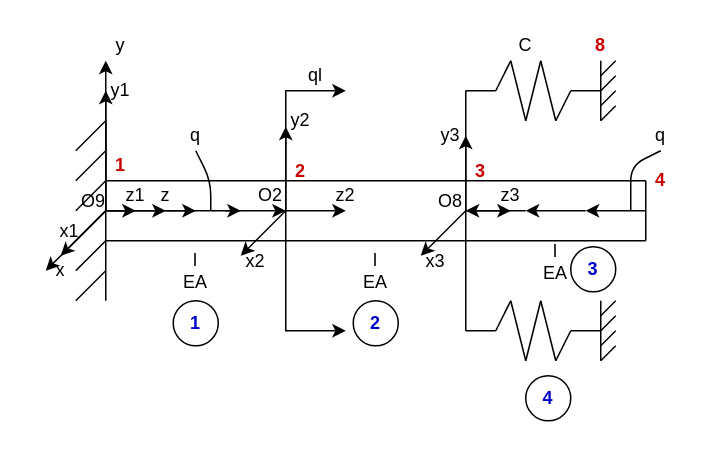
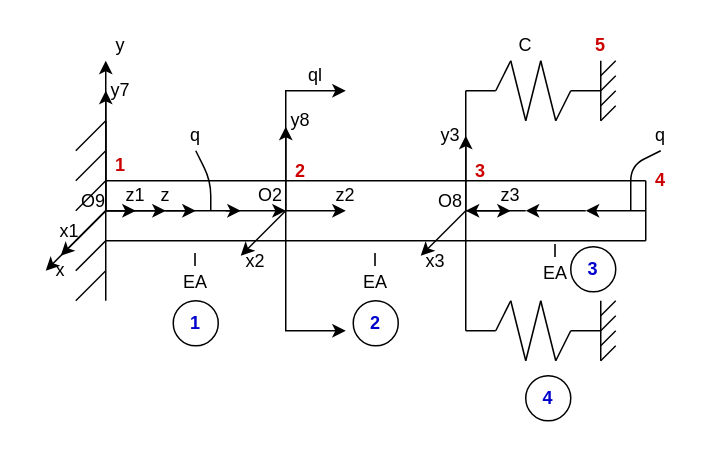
node "8": label "8" -> "5"
node "y1": label "y1" -> "y7"
node "y2": label "y2" -> "y8"
